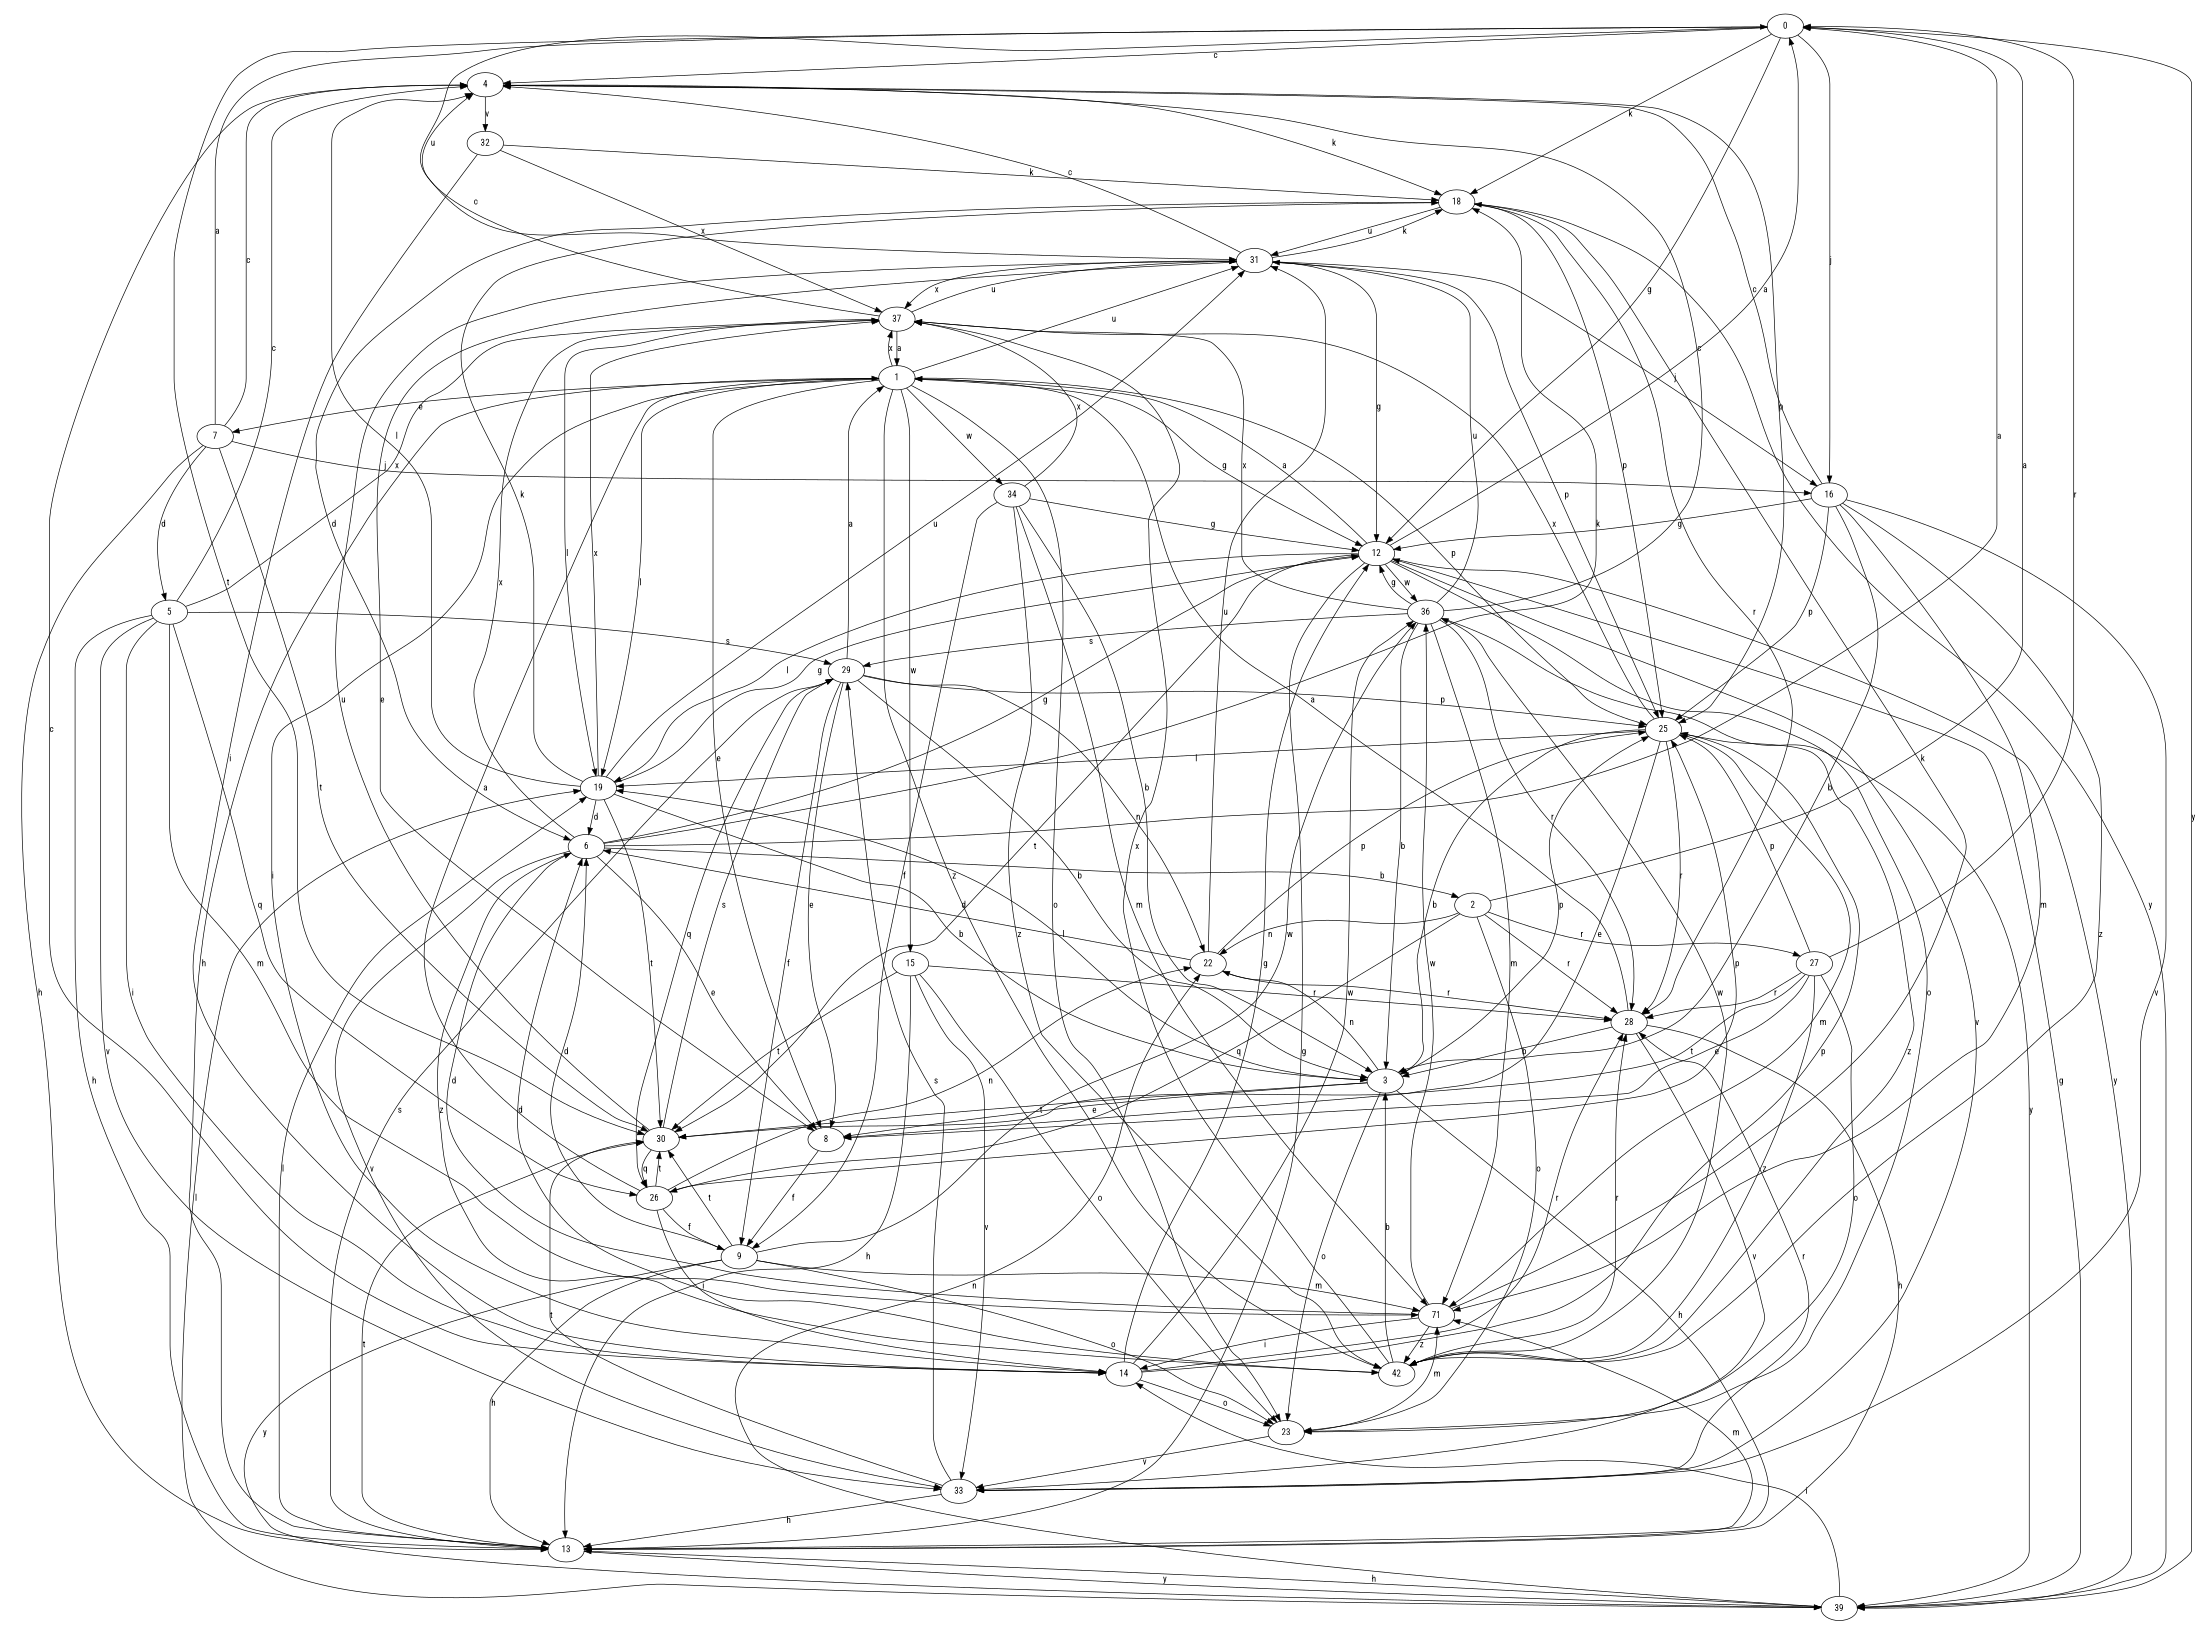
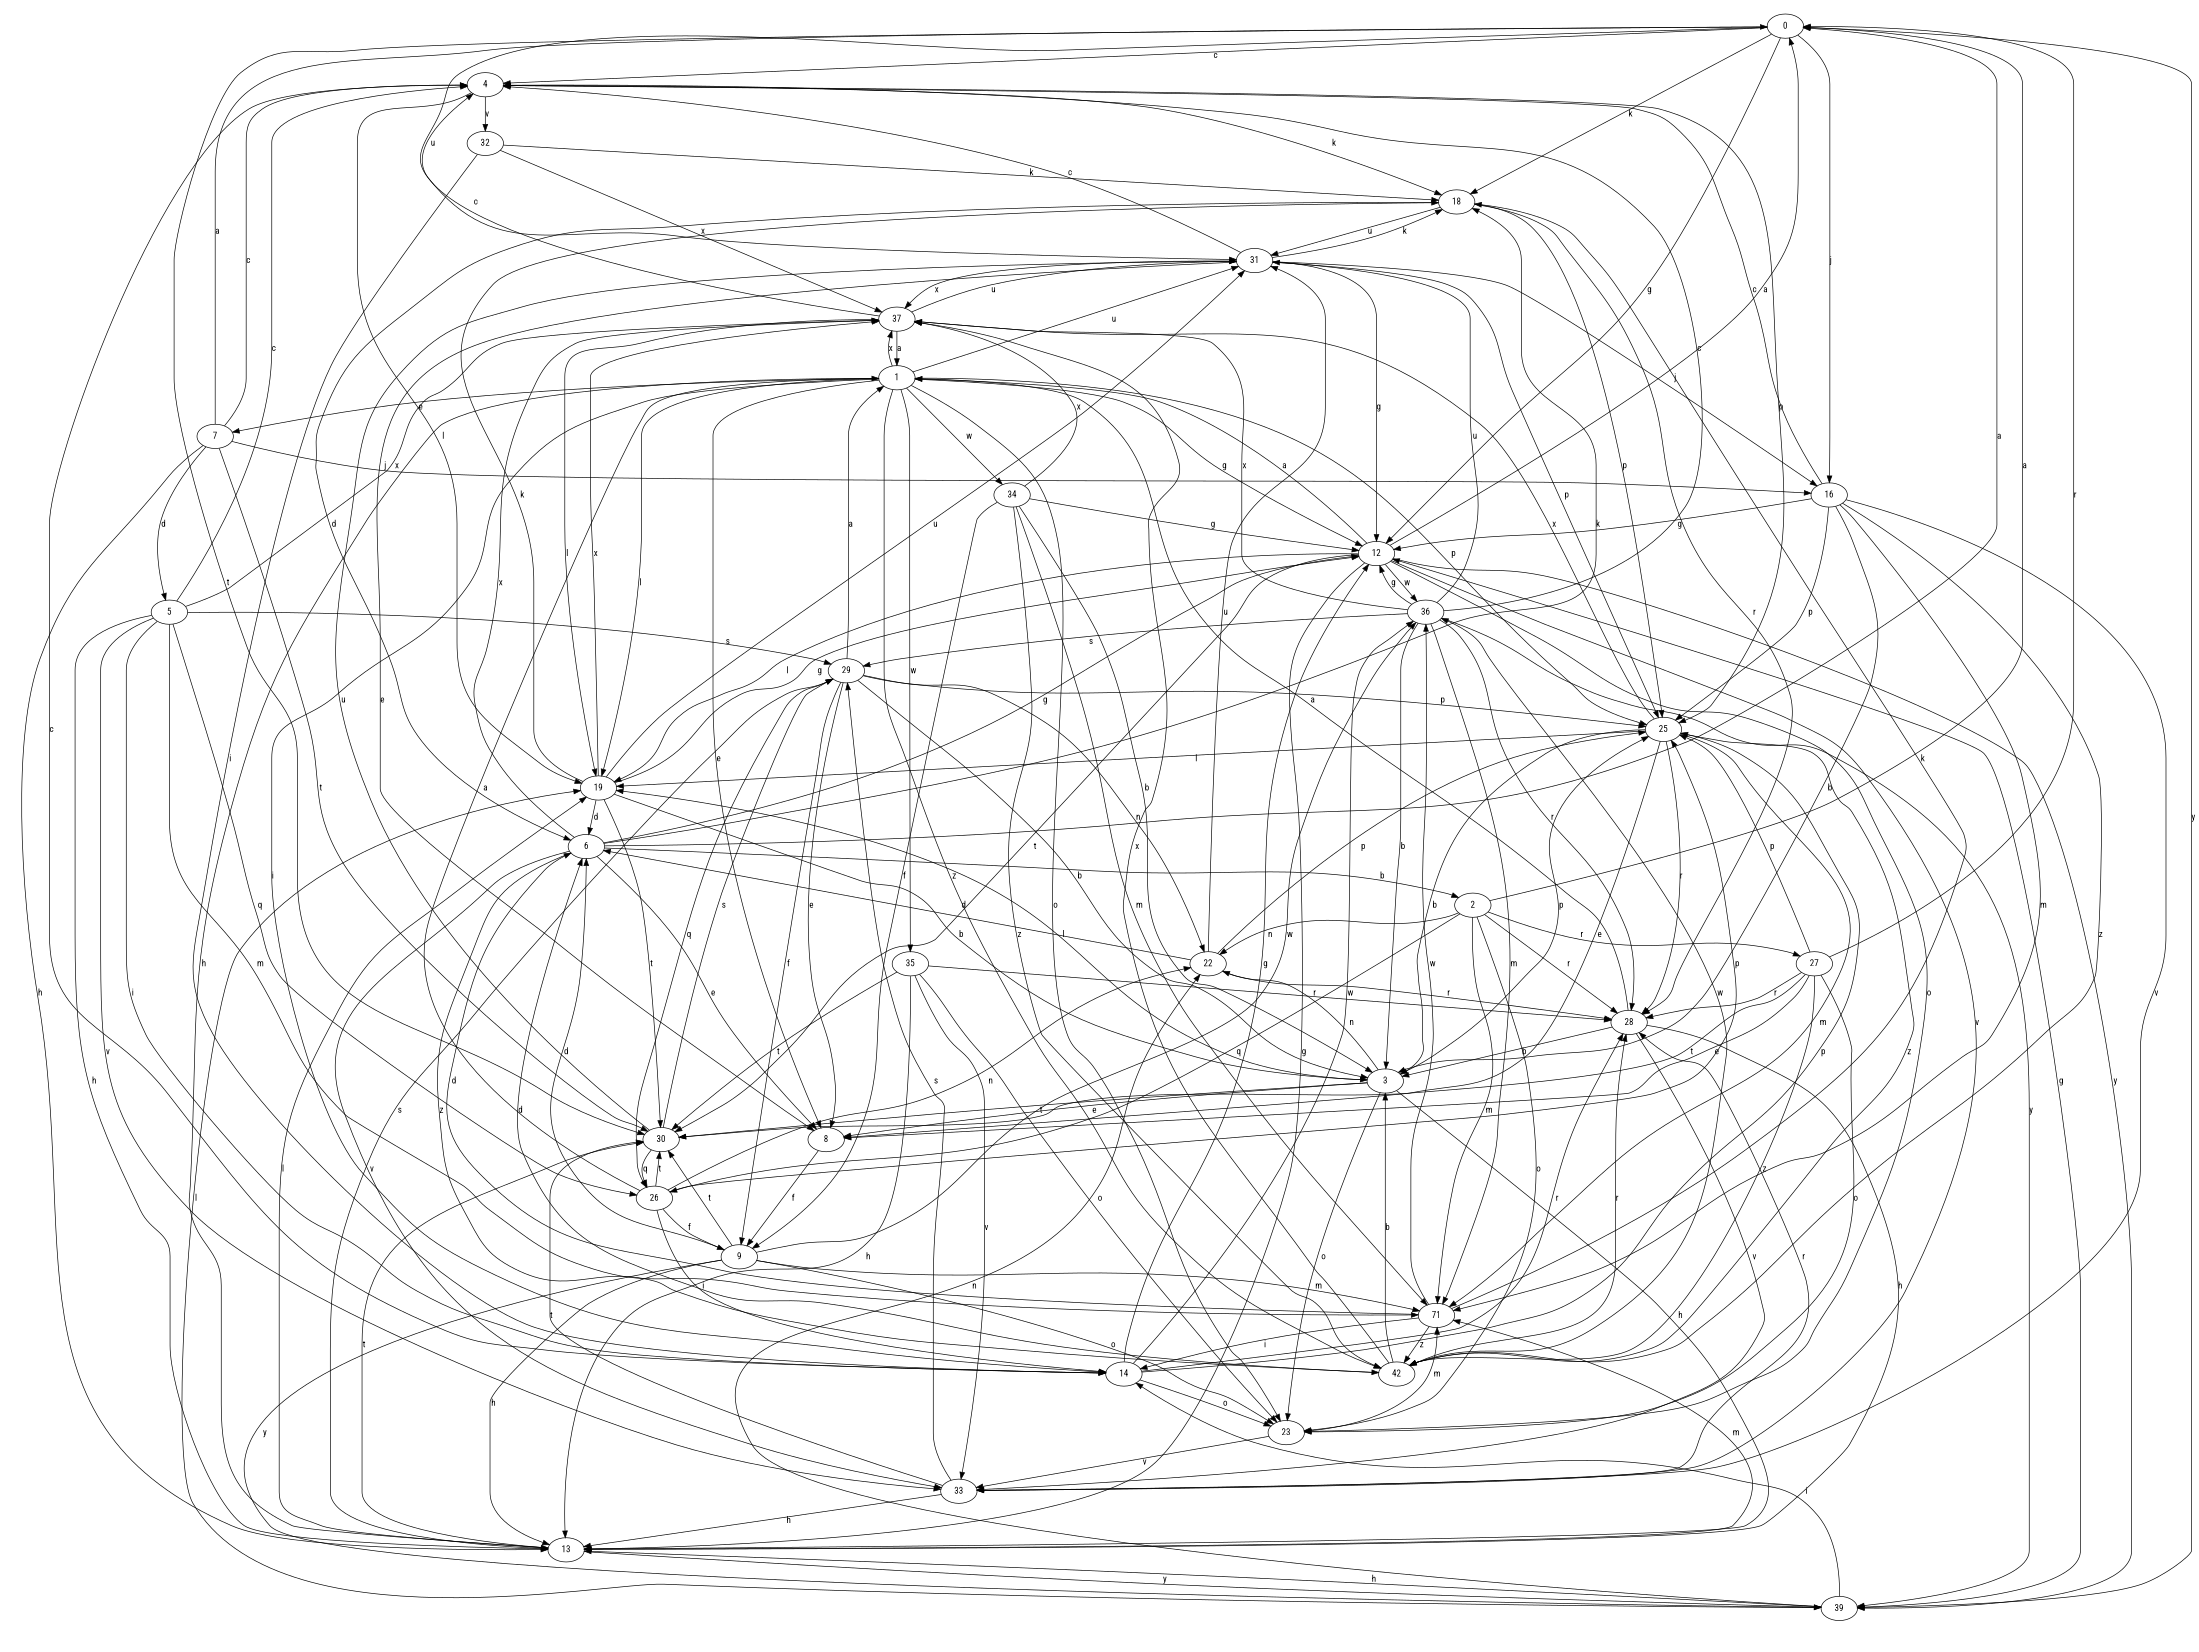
edge "19" -> "4": reversed
edge "18" -> "39": removed, label "y"
node "15": label "15" -> "35"
edge "2" -> "71": added, label "m"
